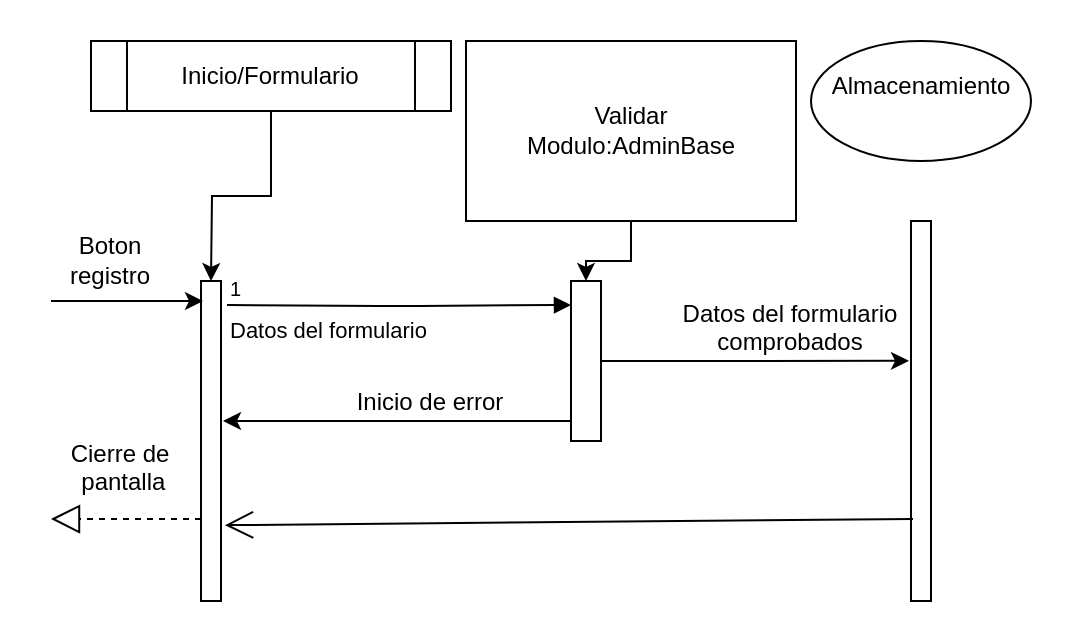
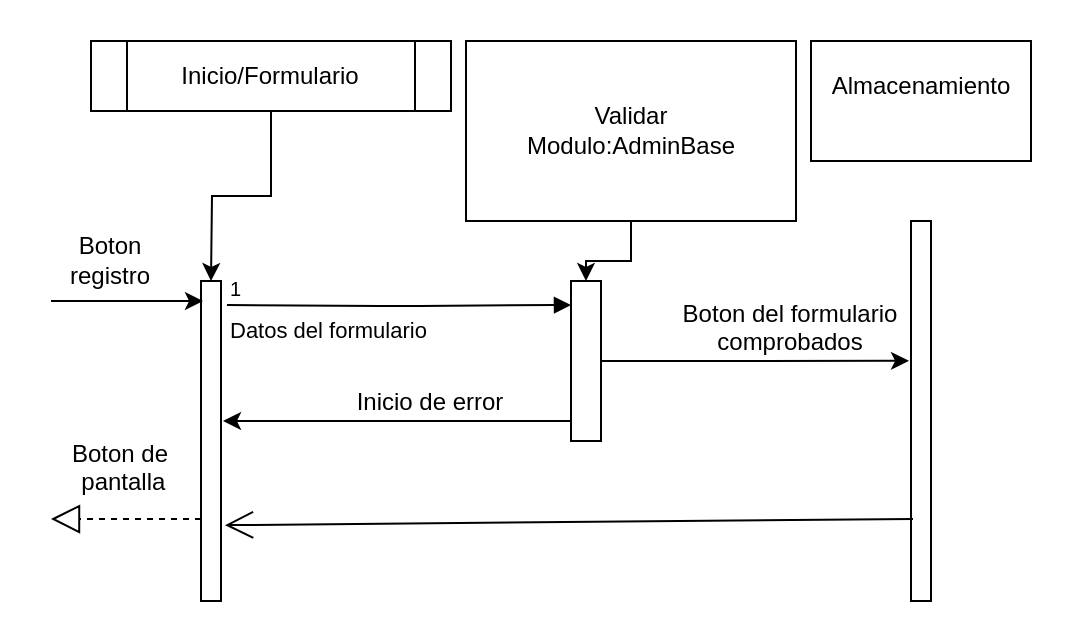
node "Almacenamiento": shape ellipse -> rectangle
node "Datos del formulario comprobados": label "Datos del formulario comprobados" -> "Boton del formulario comprobados"
node "Cierre de pantalla": label "Cierre de pantalla" -> "Boton de pantalla"
